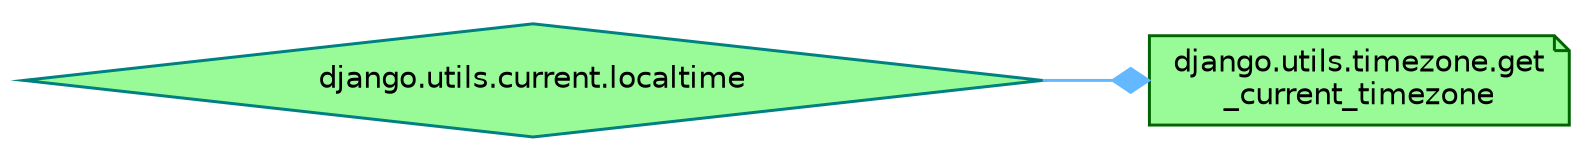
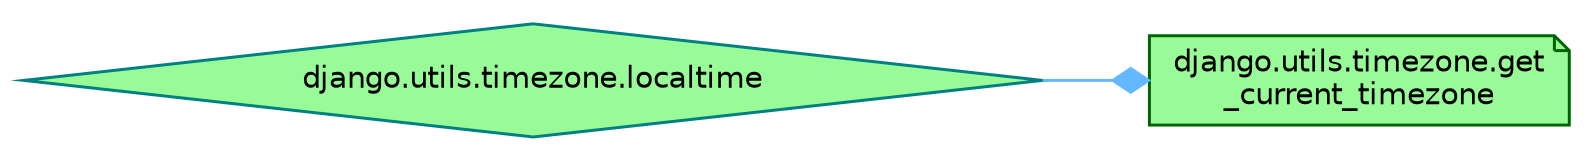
node "django.utils.current.localtime": label "django.utils.current.localtime" -> "django.utils.timezone.localtime"
